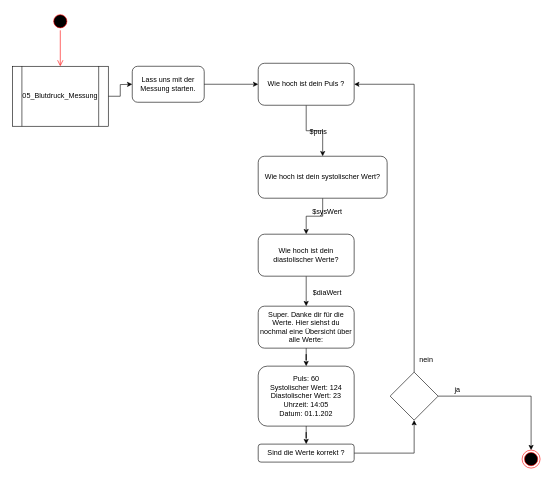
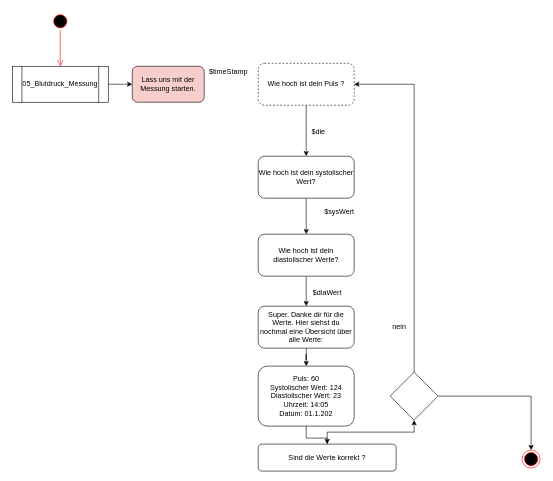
node "$timeStamp": added
node "Lass uns mit der Messung starten.": fillcolor #ffffff -> #f8cecc
edge "Lass uns mit der Messung starten." -> "Wie hoch ist dein Puls ?": removed
node "Wie hoch ist dein Puls ?": style solid -> dashed
node "05_Blutdruck_Messung": size 96x60 -> 96x36
node "$puls": label "$puls" -> "$die"
node "Wie hoch ist dein systolischer Wert?": size 129x42 -> 96x42
node "$sysWert": moved (327, 216) -> (339, 216)
node "nein": moved (426, 360) -> (399, 327)
node "ja": removed
node "Sind die Werte korrekt ?": size 96x18 -> 138x27
